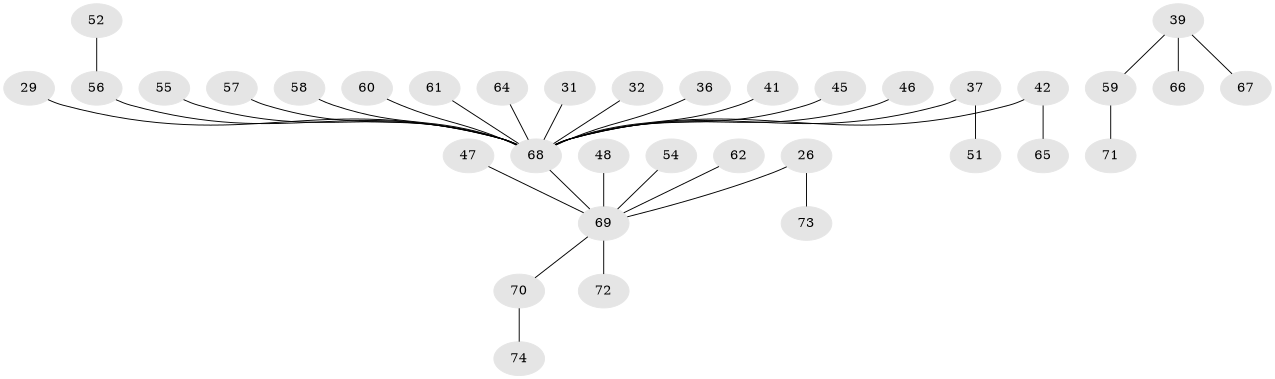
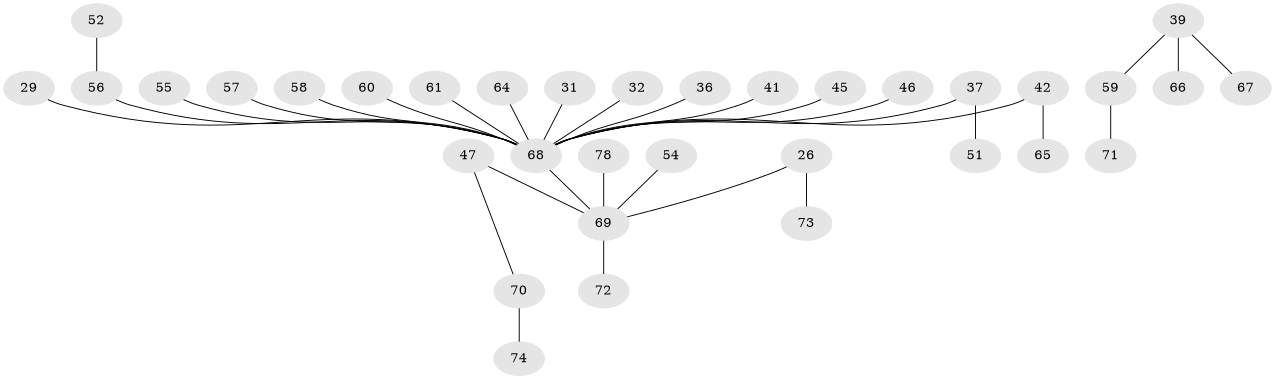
node "48": label "48" -> "78"
node "62": removed
edge "69" -- "70": now "47" -- "70"
